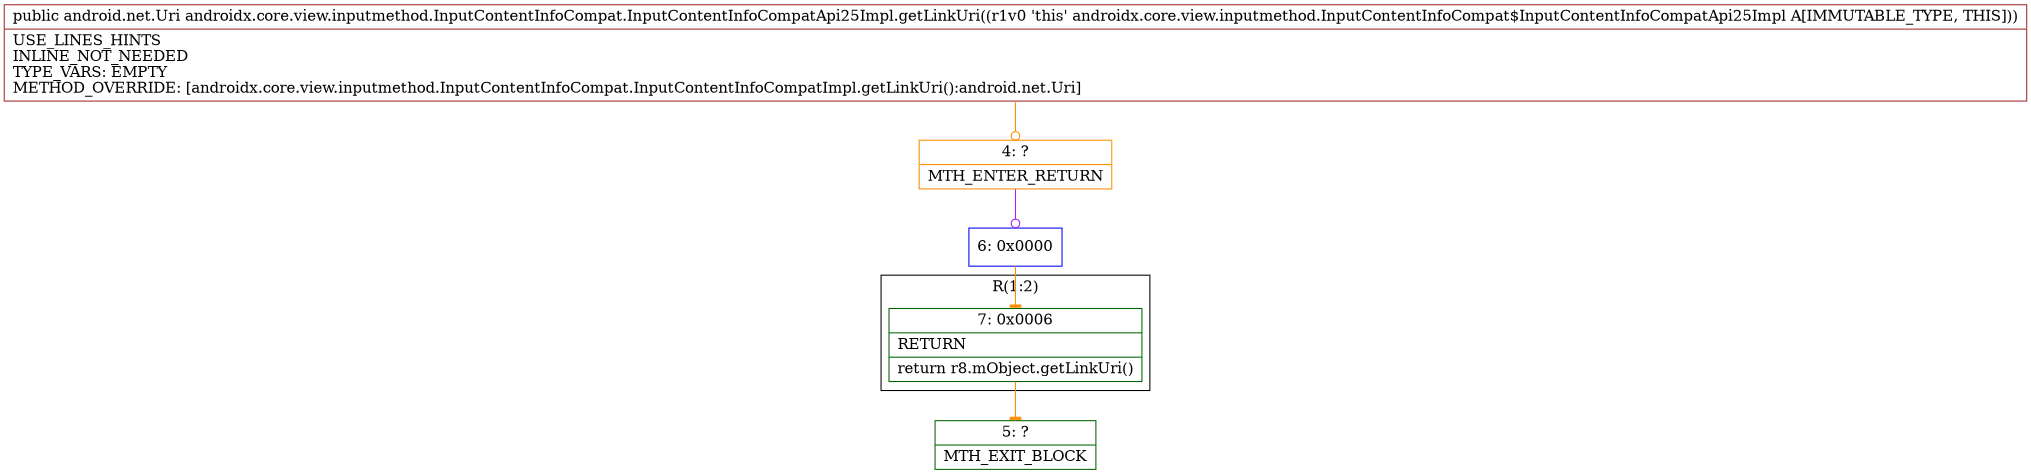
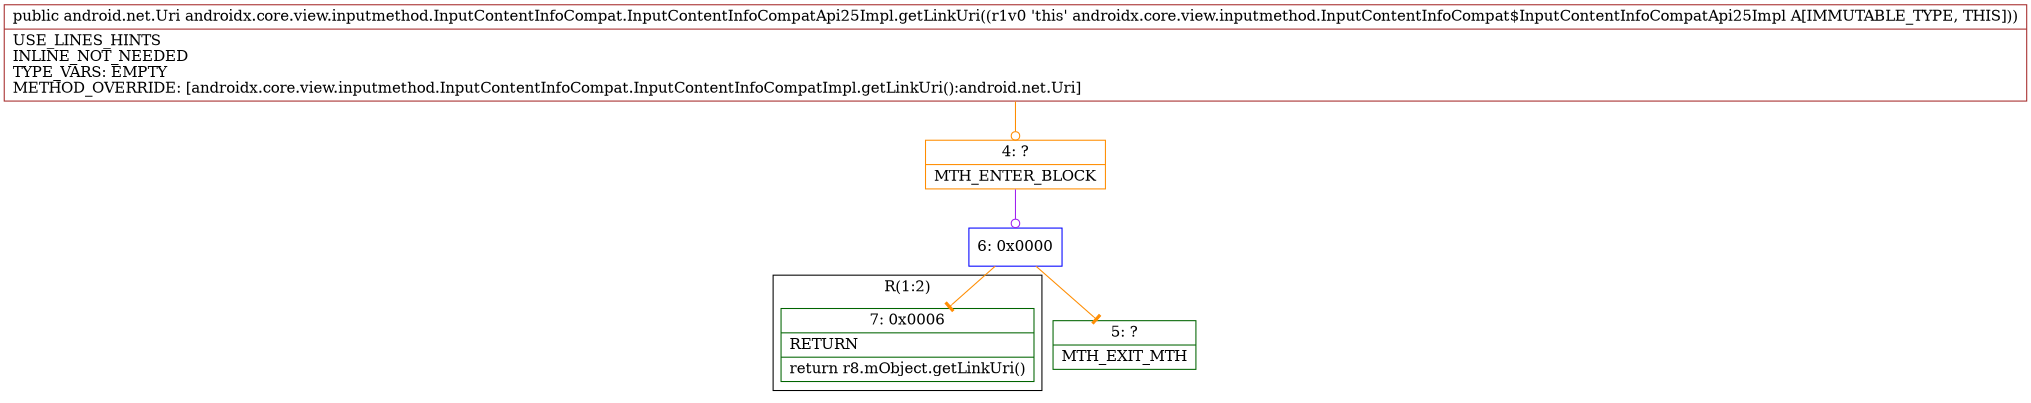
node "4: ?": text "MTH_ENTER_RETURN" -> "MTH_ENTER_BLOCK"
edge "7: 0x0006" -> "5: ?": now "6: 0x0000" -> "5: ?"
node "5: ?": text "MTH_EXIT_BLOCK" -> "MTH_EXIT_MTH"
